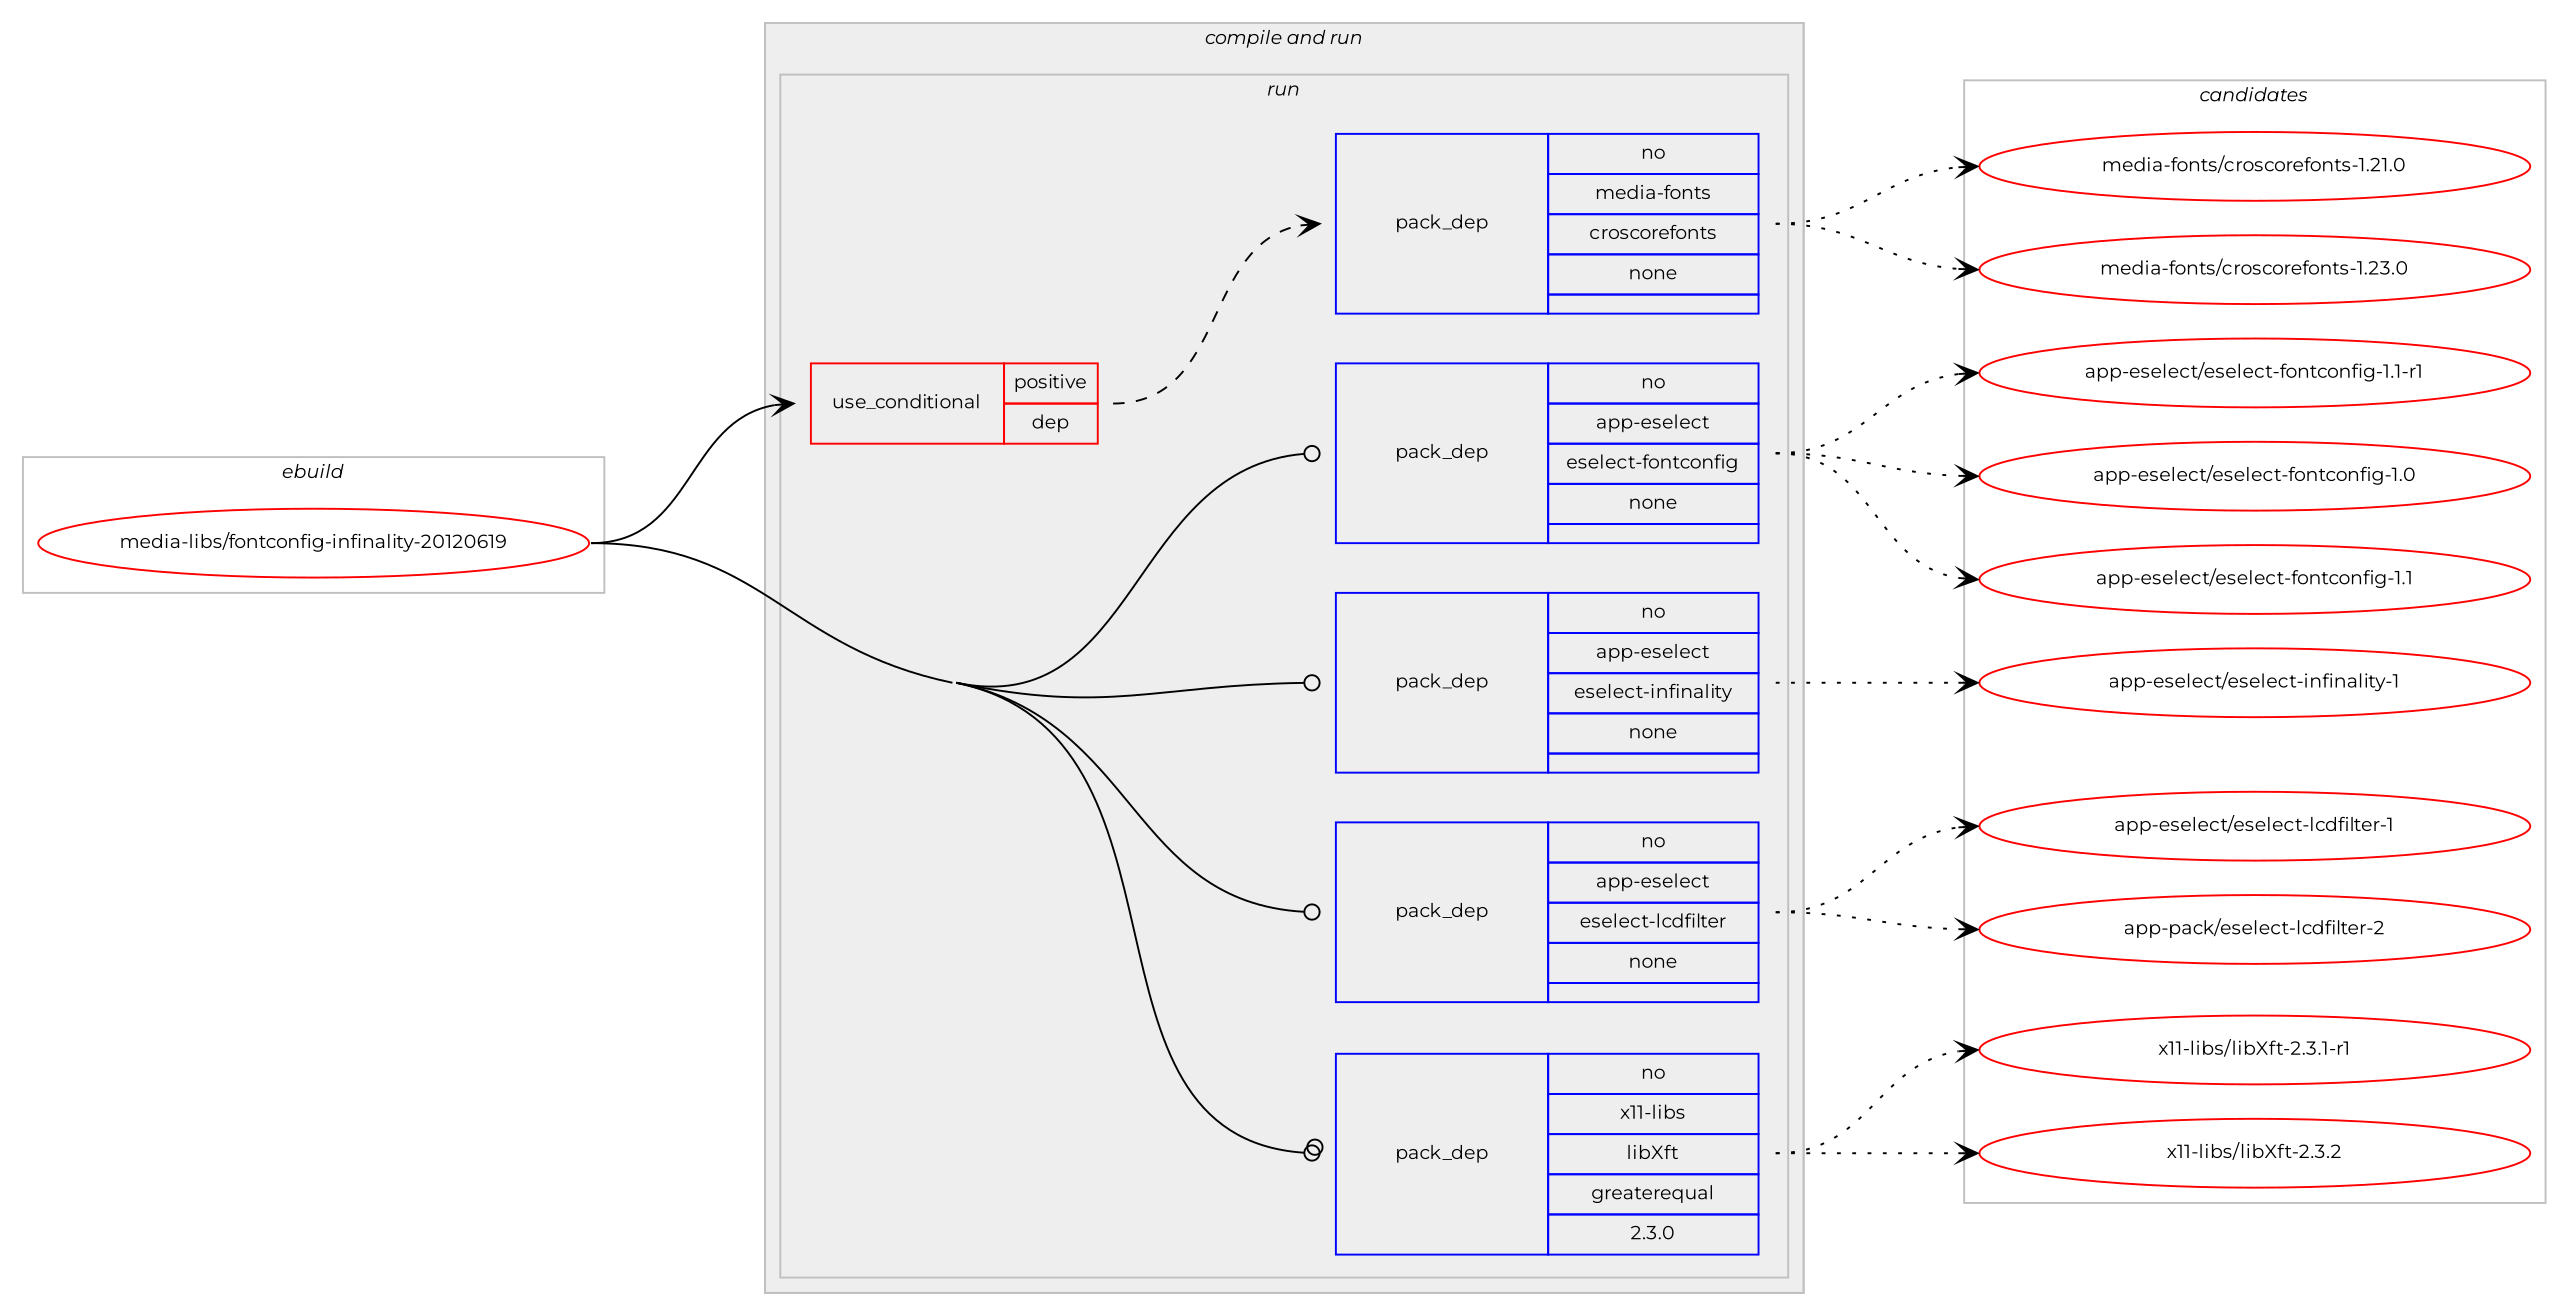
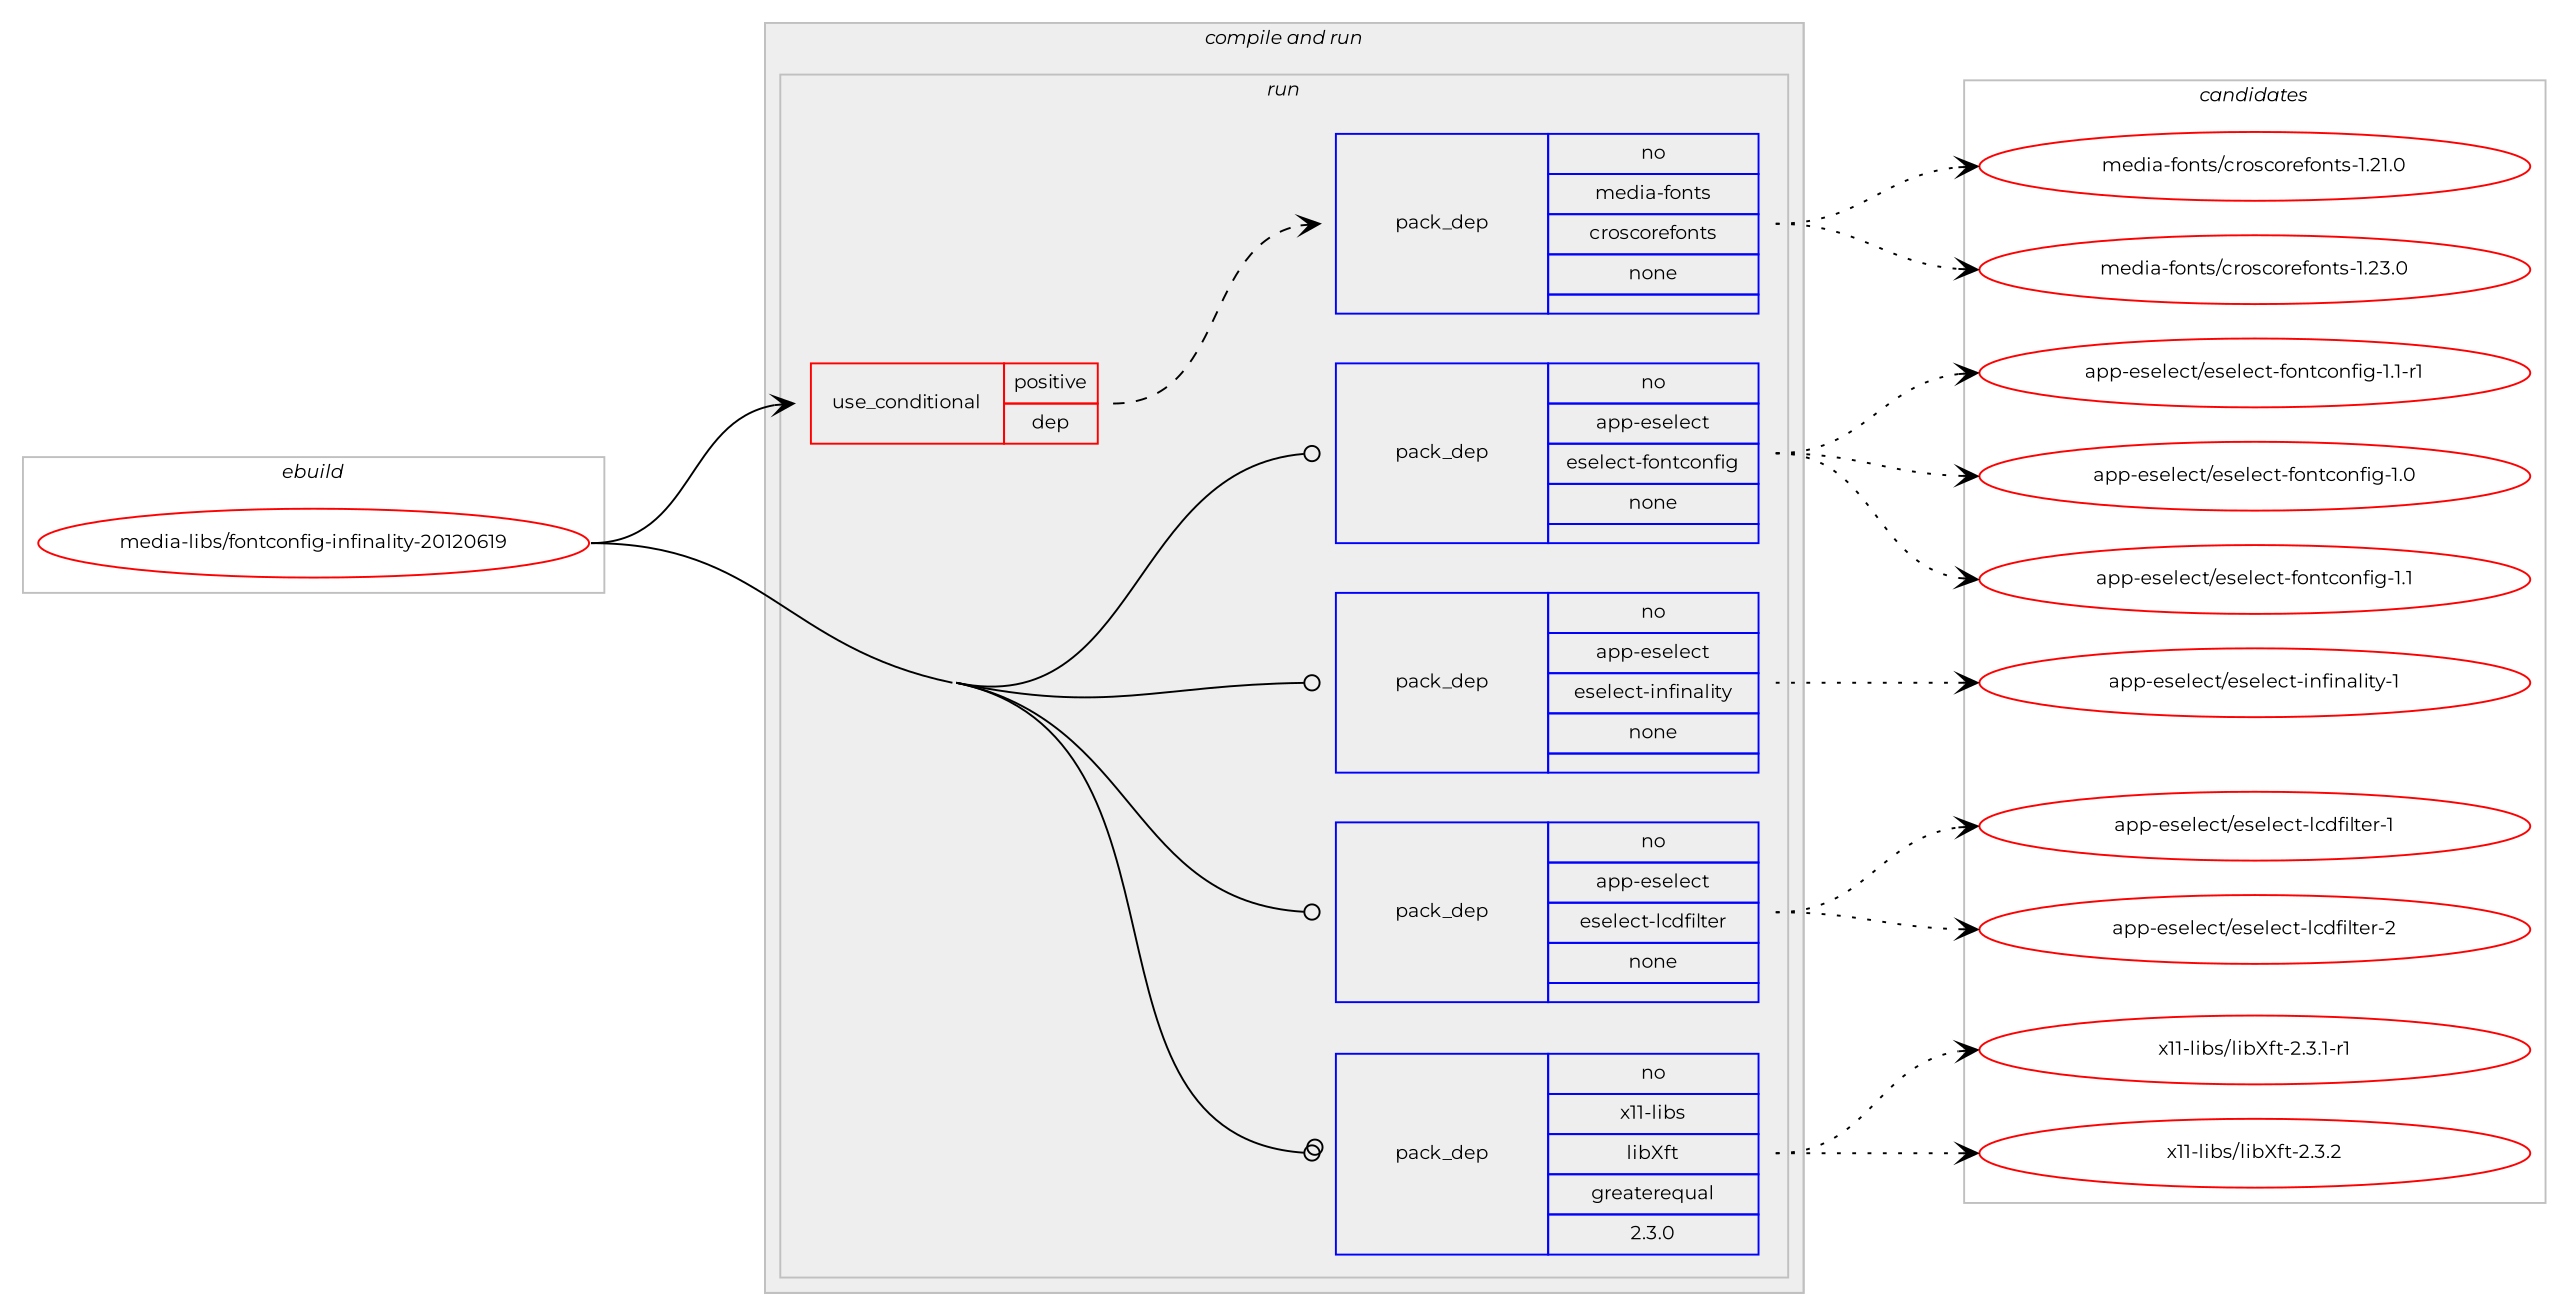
node "app-pack/eselect-lcdfilter-2": label "app-pack/eselect-lcdfilter-2" -> "app-eselect/eselect-lcdfilter-2"
